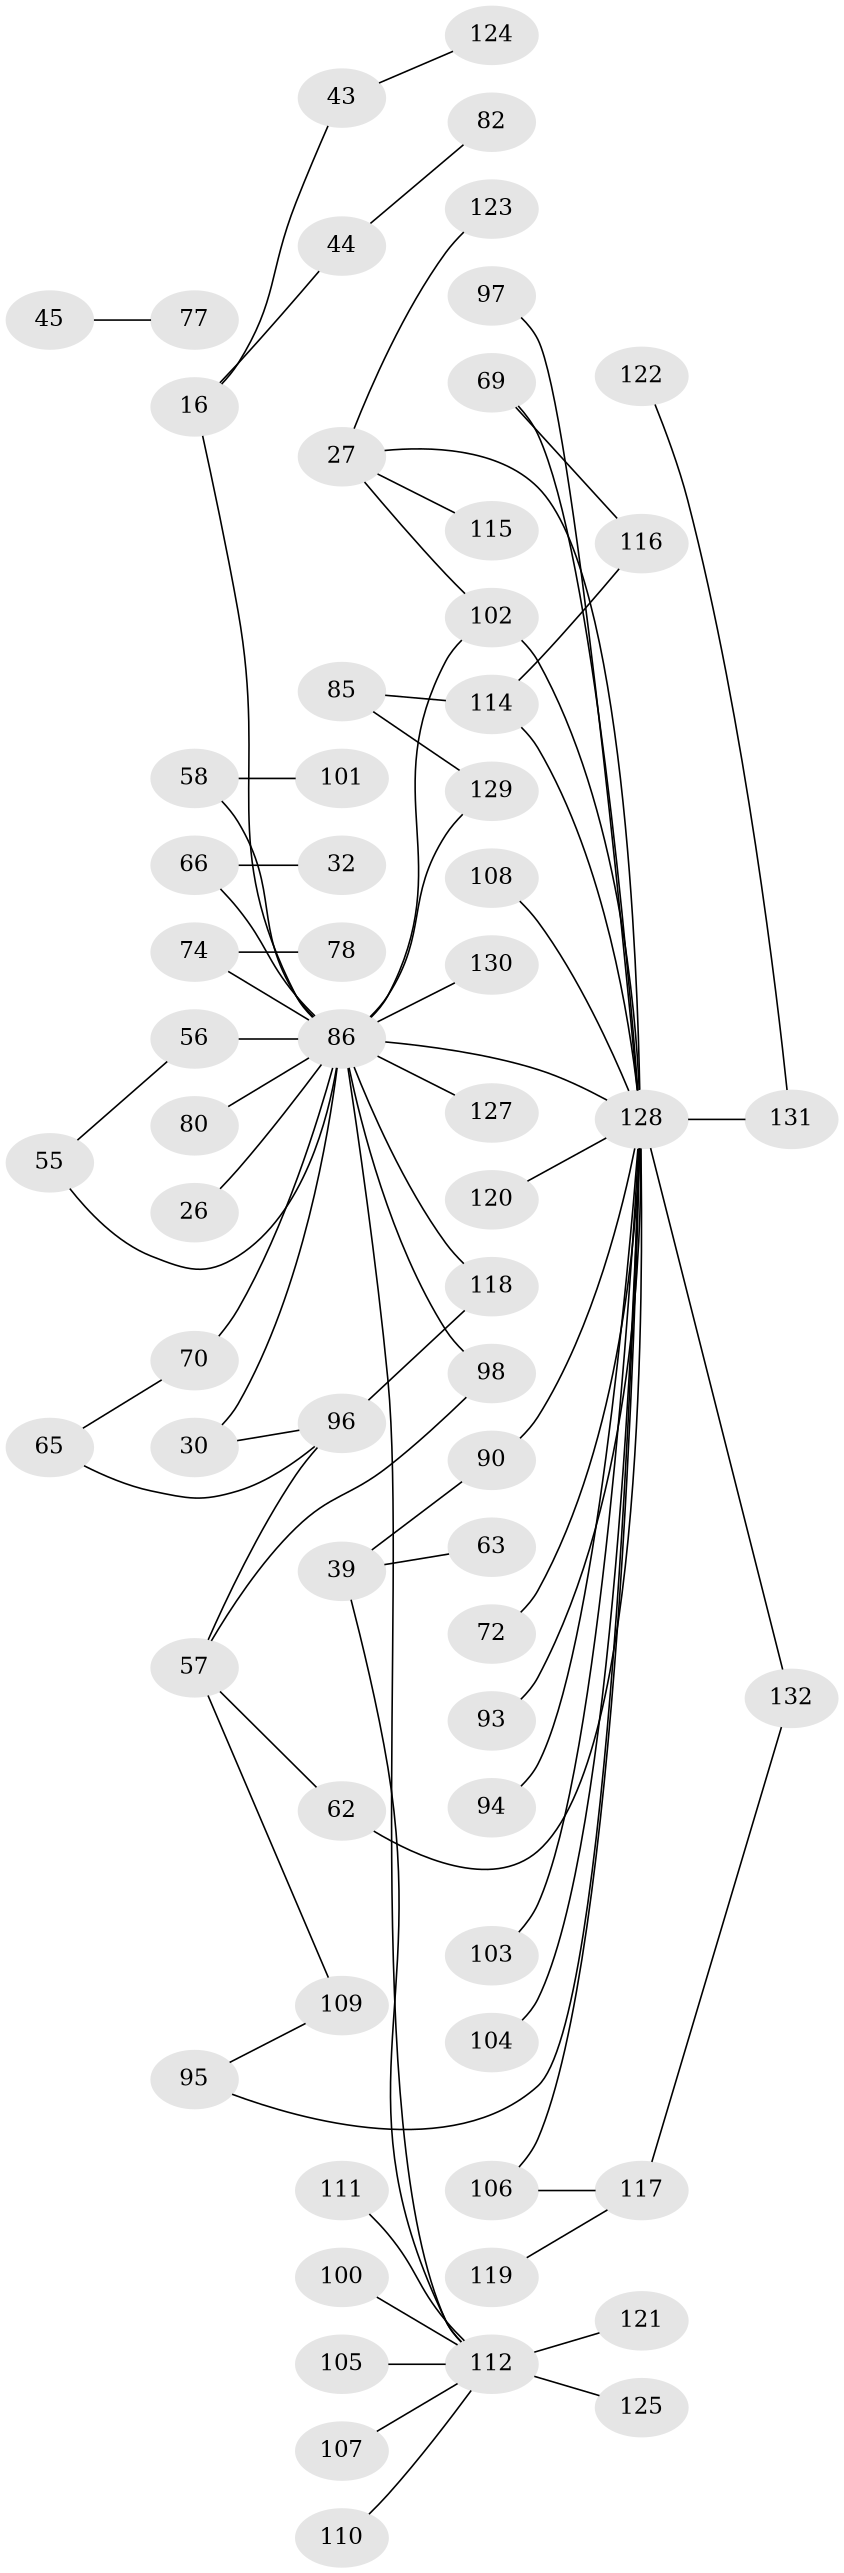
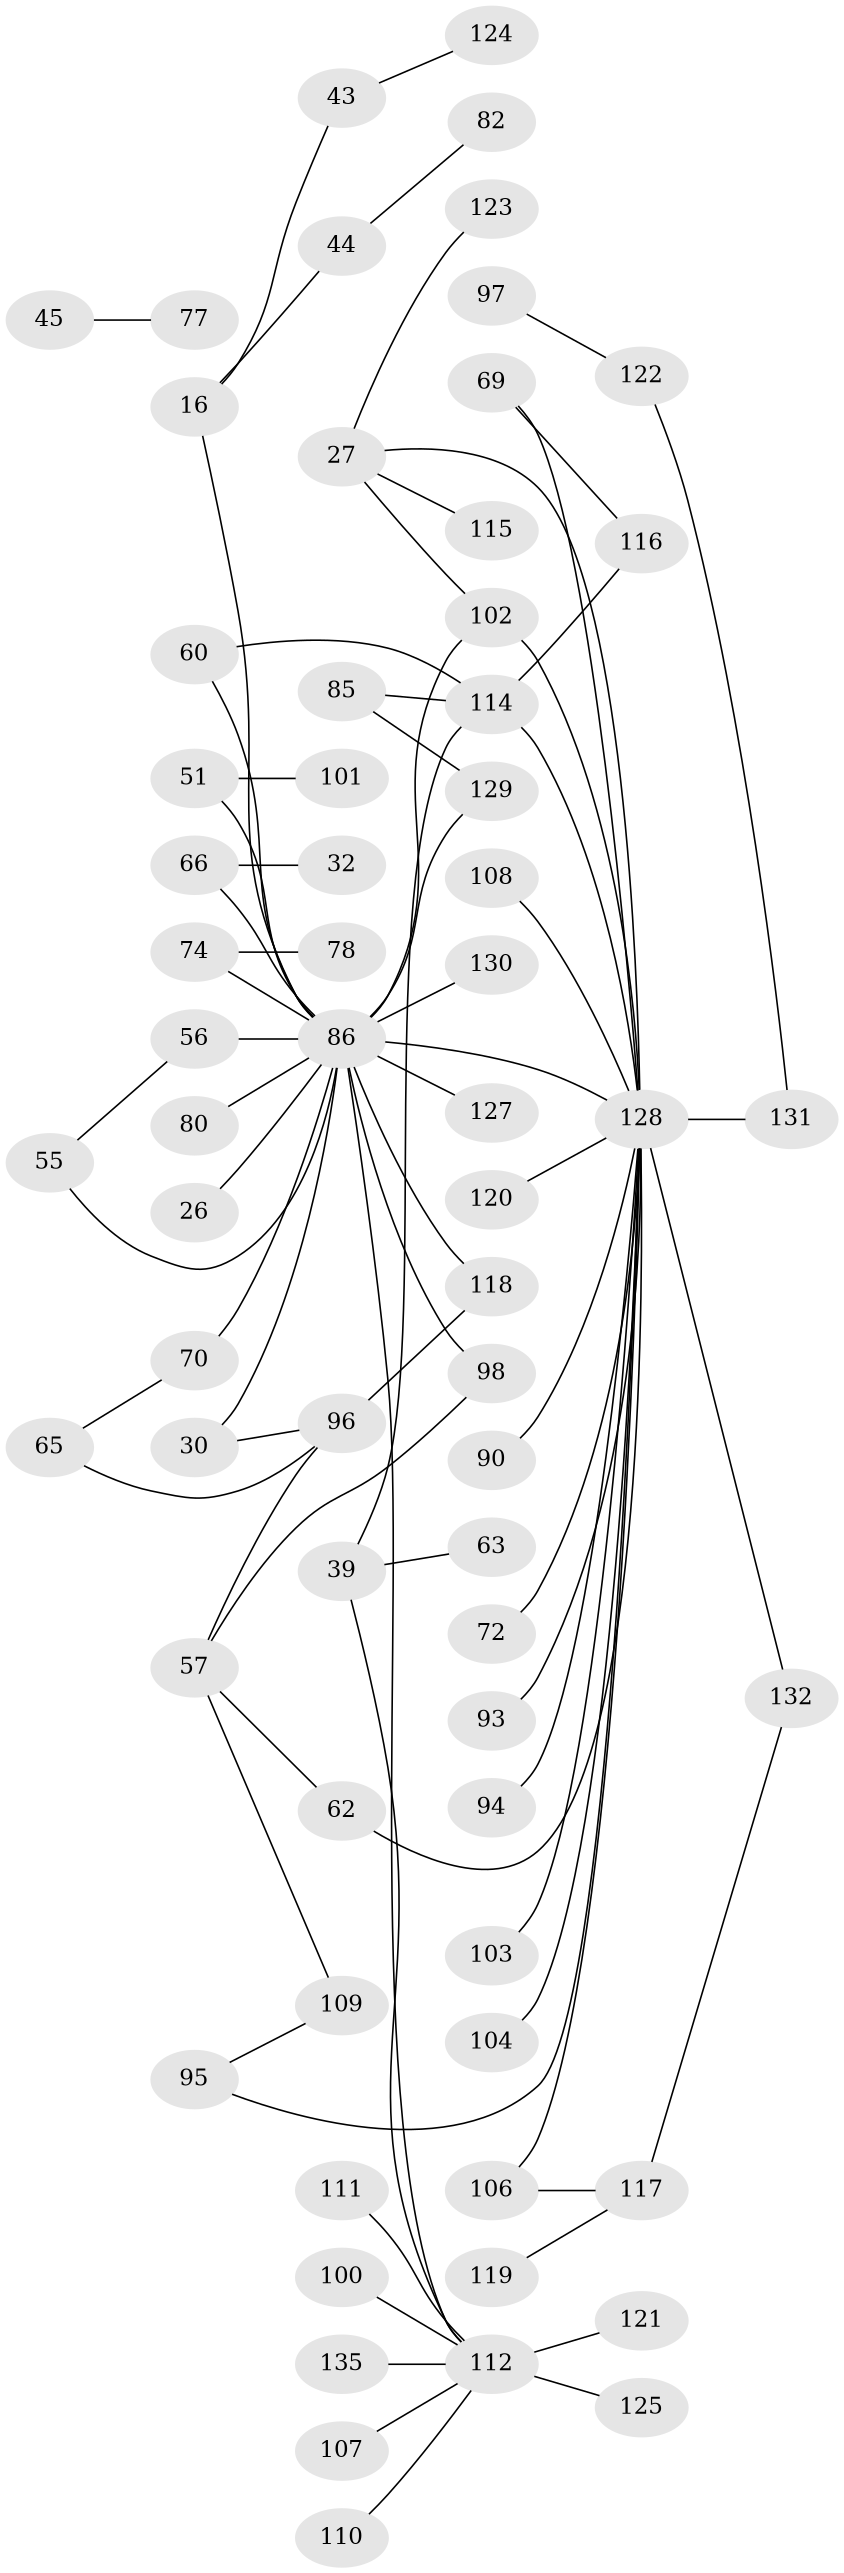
edge "97" -- "128": now "97" -- "122"
node "60": added
node "58": label "58" -> "51"
edge "90" -- "39": now "114" -- "39"
node "105": label "105" -> "135"
